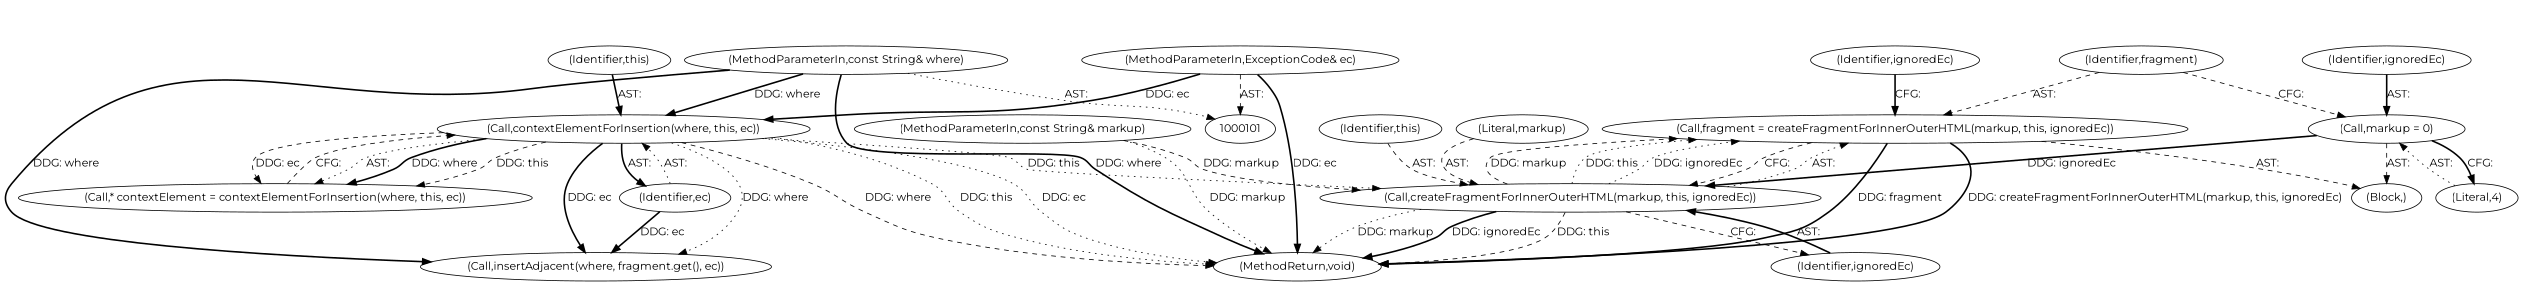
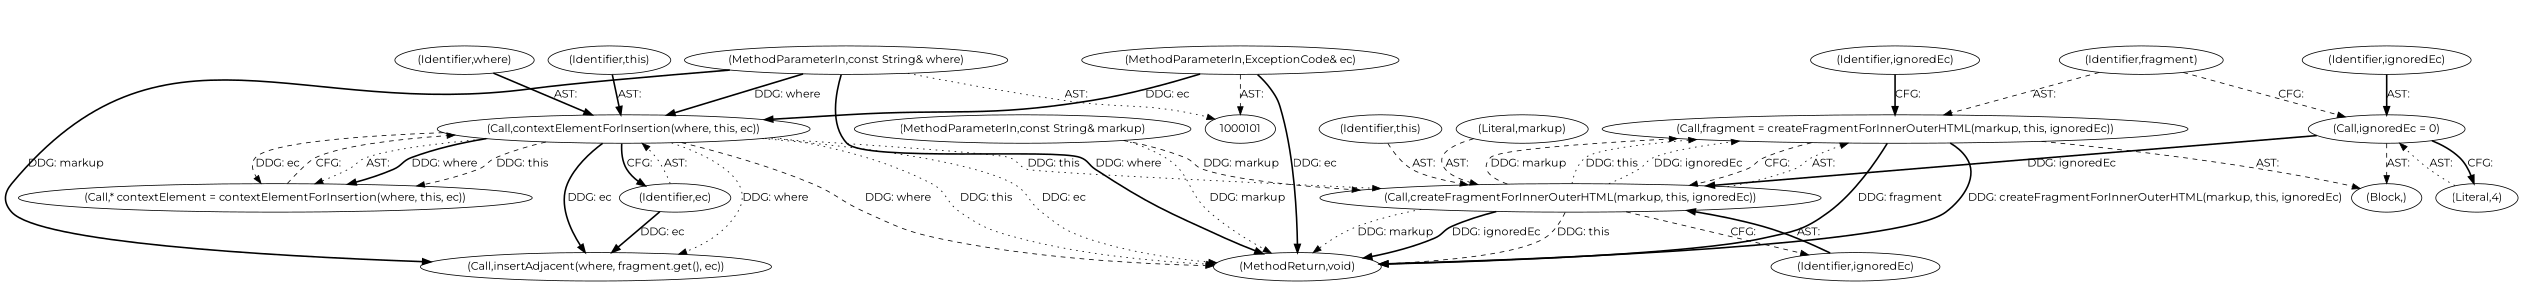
node "(Identifier,where)": added
node "(Call,markup = 0)": label "(Call,markup = 0)" -> "(Call,ignoredEc = 0)"
edge "(MethodParameterIn,const String& where)" -> "(Call,insertAdjacent(where, fragment.get(), ec))": label "DDG: where" -> "DDG: markup"
edge "(Call,contextElementForInsertion(where, this, ec))" -> "(Identifier,ec)": label "AST: " -> "CFG: "
